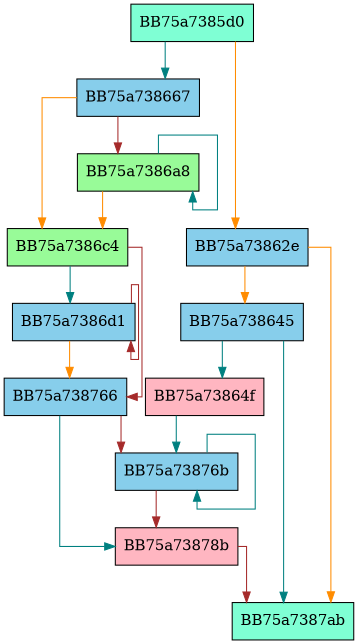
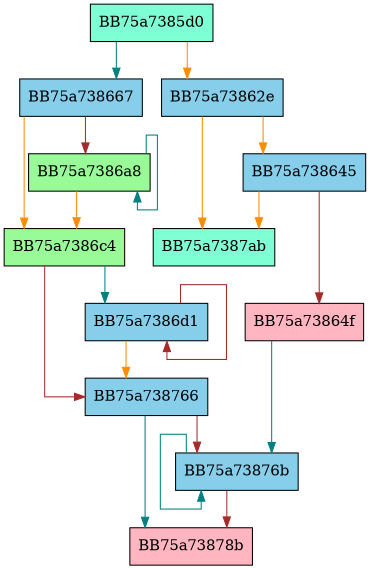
edge "BB75a738645" -> "BB75a73864f": color teal -> brown
edge "BB75a738645" -> "BB75a7387ab": color teal -> darkorange
edge "BB75a73878b" -> "BB75a7387ab": removed
